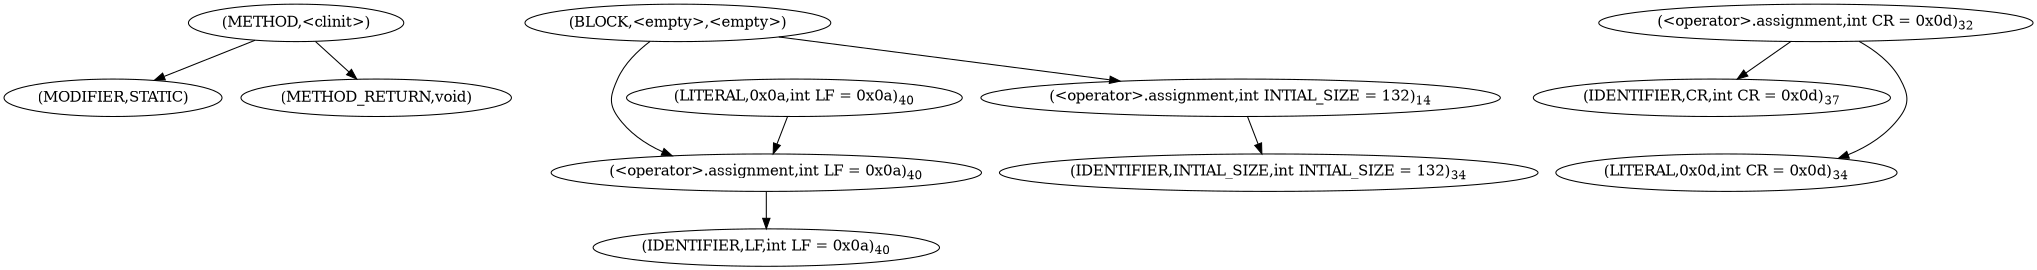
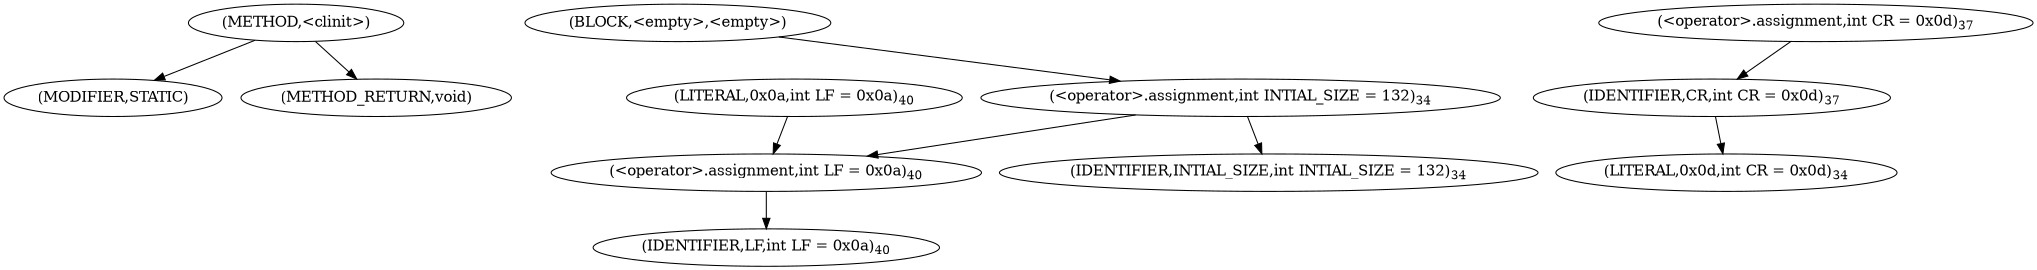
node "(<operator>.assignment,int CR = 0x0d)": text "32" -> "37"
node "(<operator>.assignment,int INTIAL_SIZE = 132)": text "14" -> "34"
edge "(BLOCK,<empty>,<empty>)" -> "(<operator>.assignment,int LF = 0x0a)": now "(<operator>.assignment,int INTIAL_SIZE = 132)" -> "(<operator>.assignment,int LF = 0x0a)"
edge "(<operator>.assignment,int CR = 0x0d)" -> "(LITERAL,0x0d,int CR = 0x0d)": now "(IDENTIFIER,CR,int CR = 0x0d)" -> "(LITERAL,0x0d,int CR = 0x0d)"
